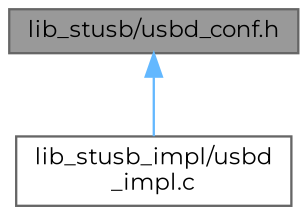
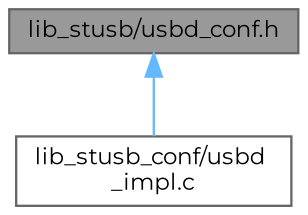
node "lib_stusb_impl/usbd _impl.c": label "lib_stusb_impl/usbd _impl.c" -> "lib_stusb_conf/usbd _impl.c"
